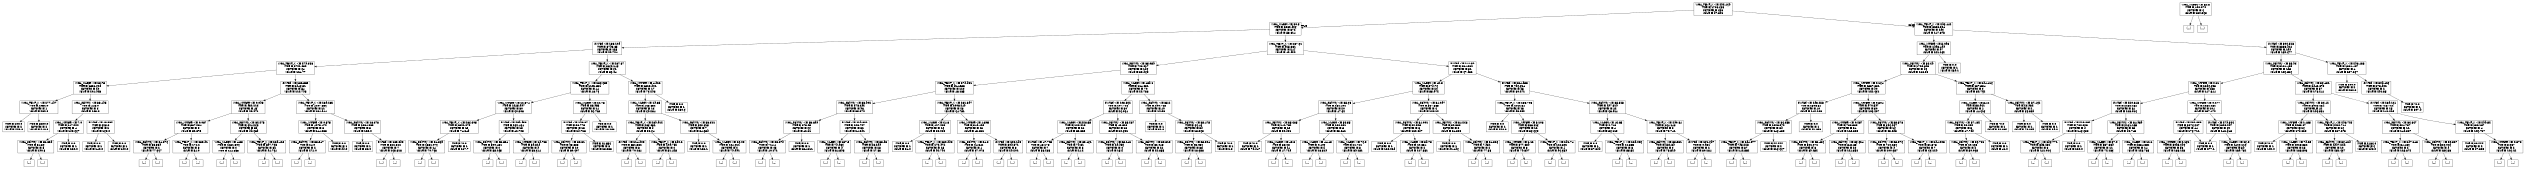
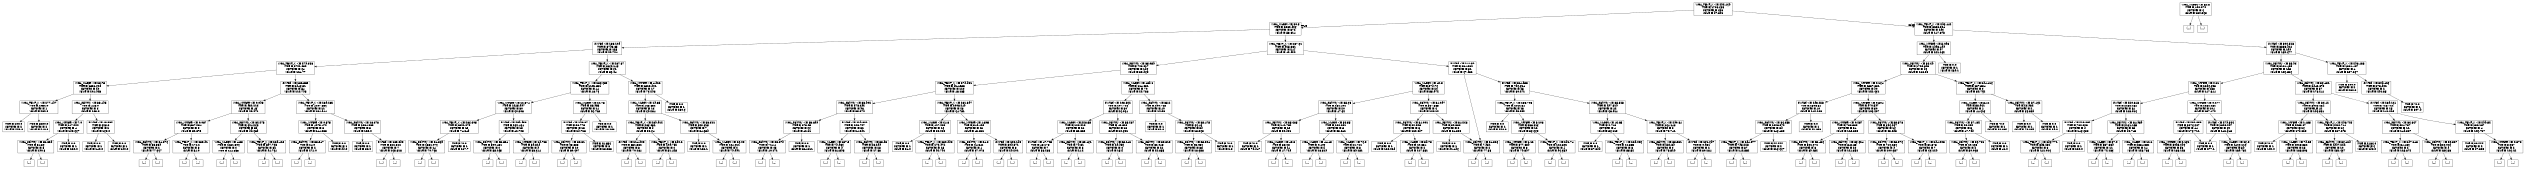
edge "SWrad <= 144.31 mse = 834.539 samples = 51 value = 67.982" -> "WOA_MLDpt <= 40.5 mse = 579.76 samples = 26 value = 55.972": now "SWrad <= 144.31 mse = 834.539 samples = 51 value = 67.982" -> "WOA_Salinity <= 34.526 mse = 7.951 samples = 2 value = 77.58"
edge "WOA_Salinity <= 33.495 mse = 443.0 samples = 6 value = 188.0" -> "SWrad <= 43.332 mse = 625.0 samples = 2 value = 165.0": added
